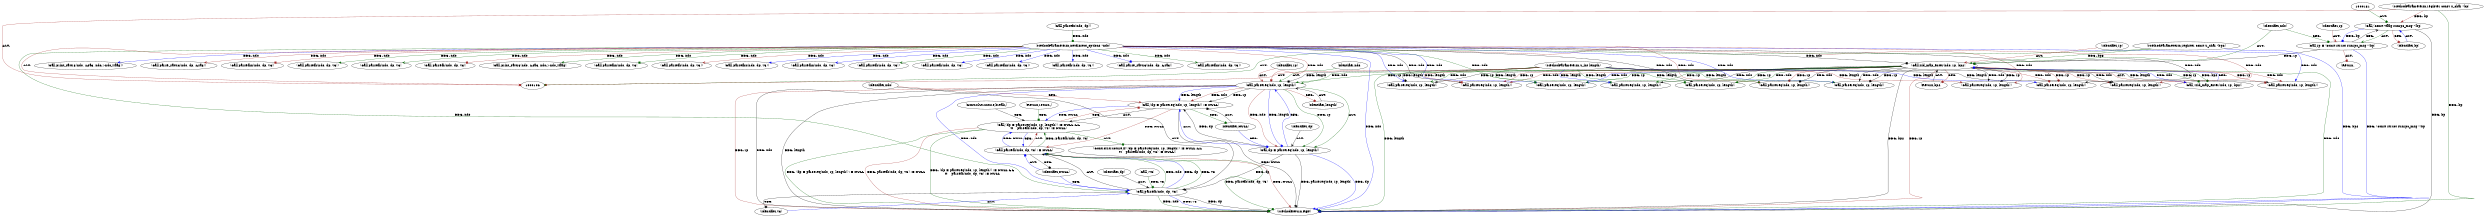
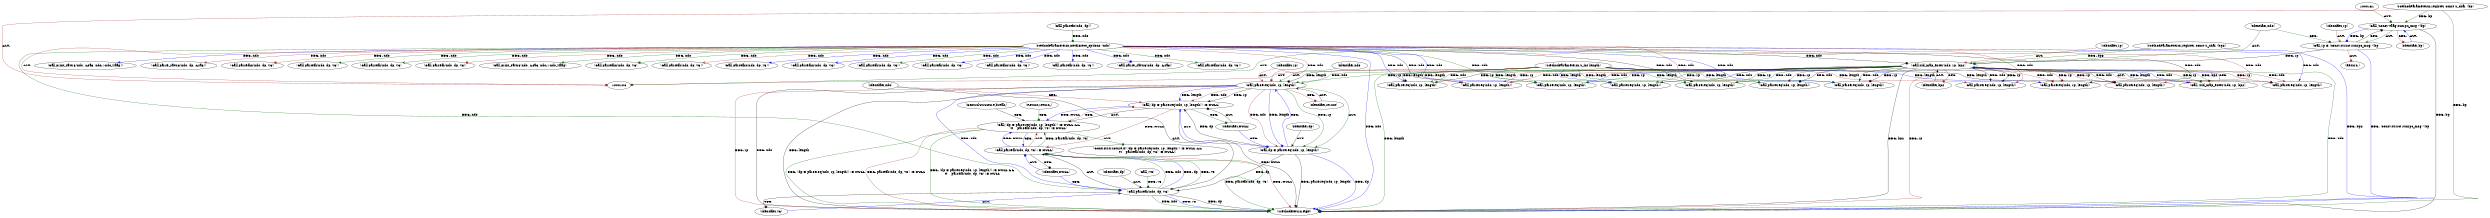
edge "(MethodParameterIn,register const u_char *bp)" -> "(Call,(const vflag sunrpc_msg *)bp)": color brown -> darkgreen
edge "(Call,rp = (const struct sunrpc_msg *)bp)" -> "(Call,(const vflag sunrpc_msg *)bp)": arrowhead vee -> box
node "(Return,bp2)": label "(Return,bp2)" -> "(Identifier,bp2)"
node "(Identifier,length)": label "(Identifier,length)" -> "(Identifier,struct)"
